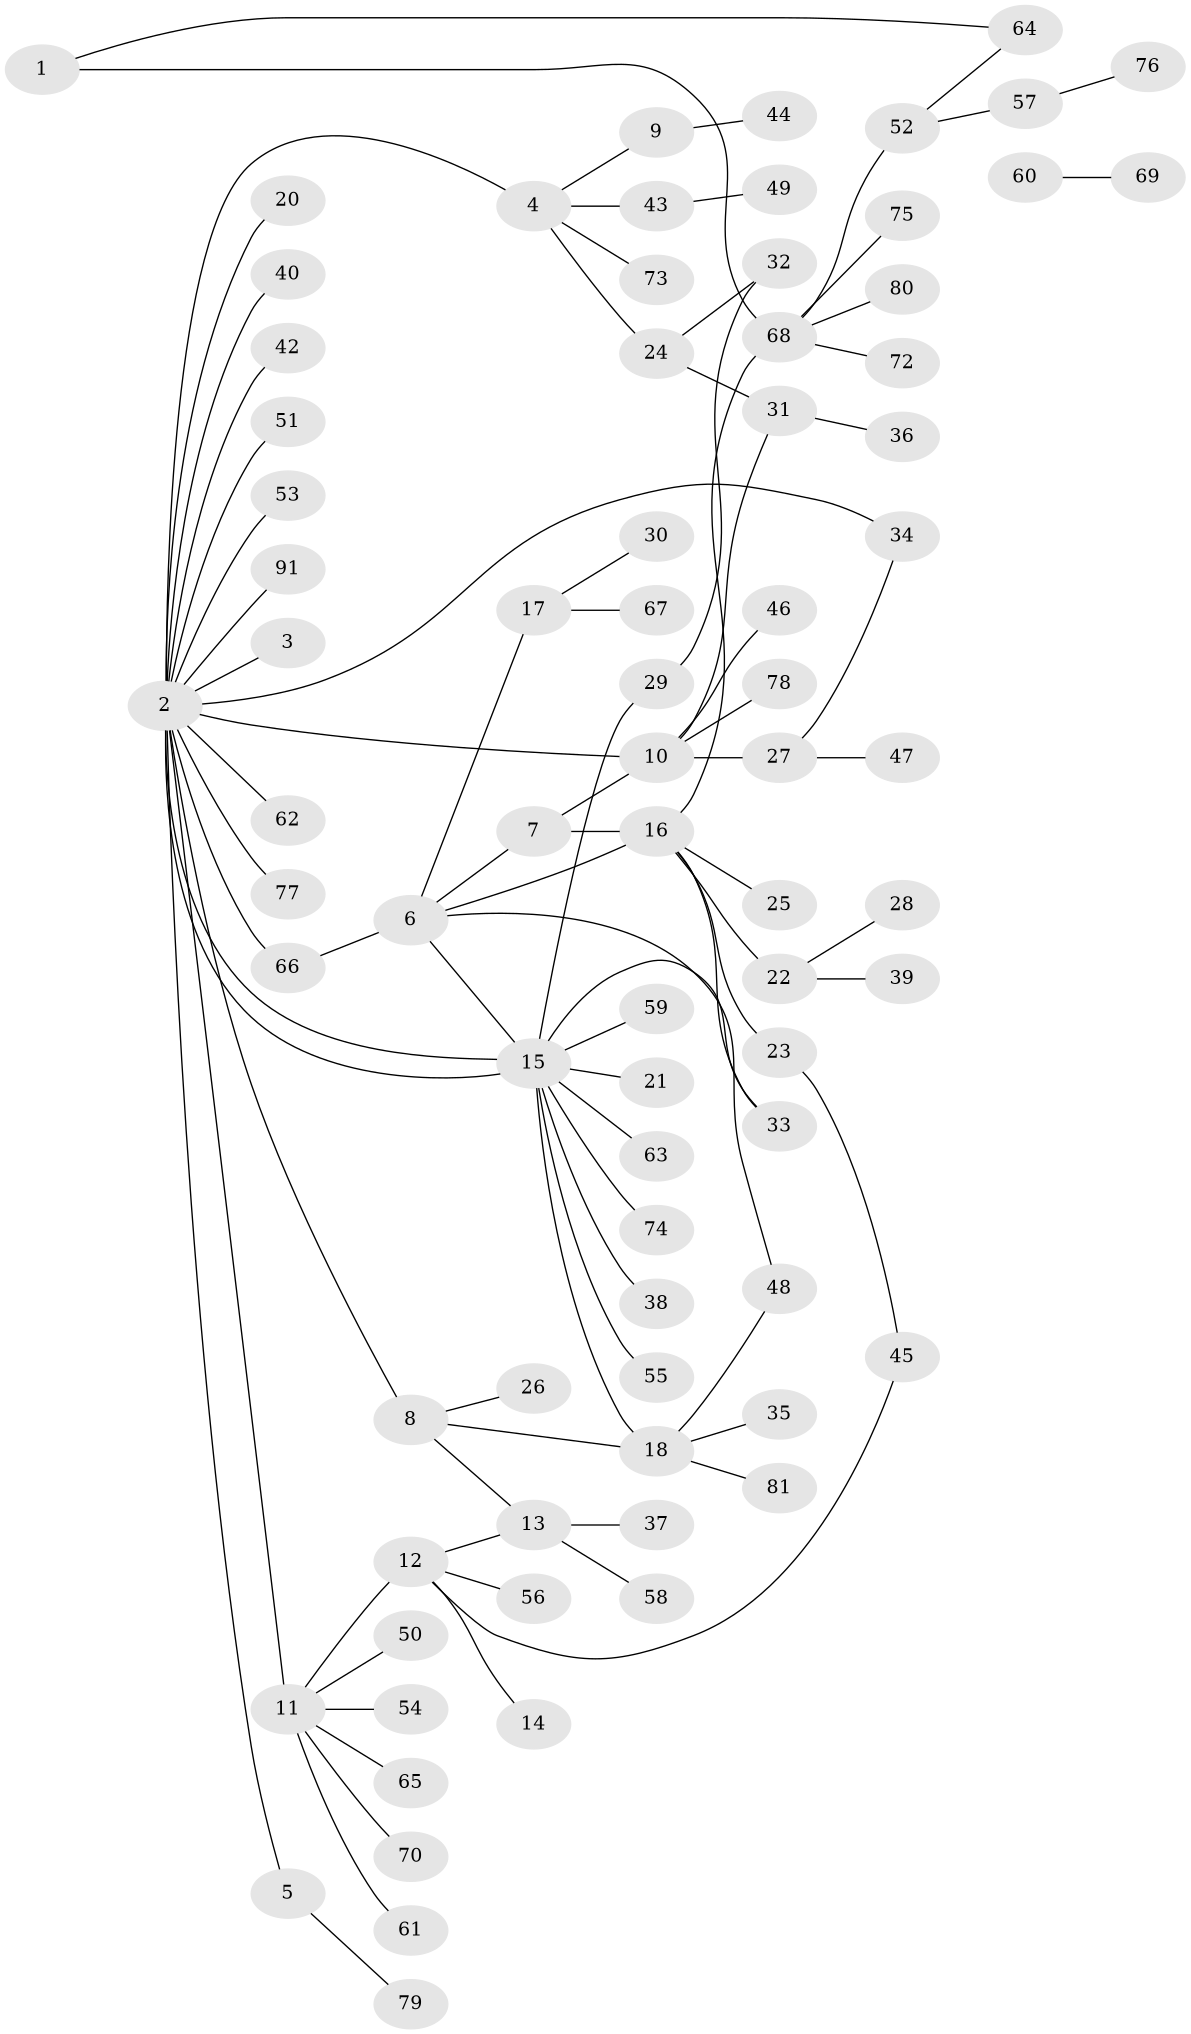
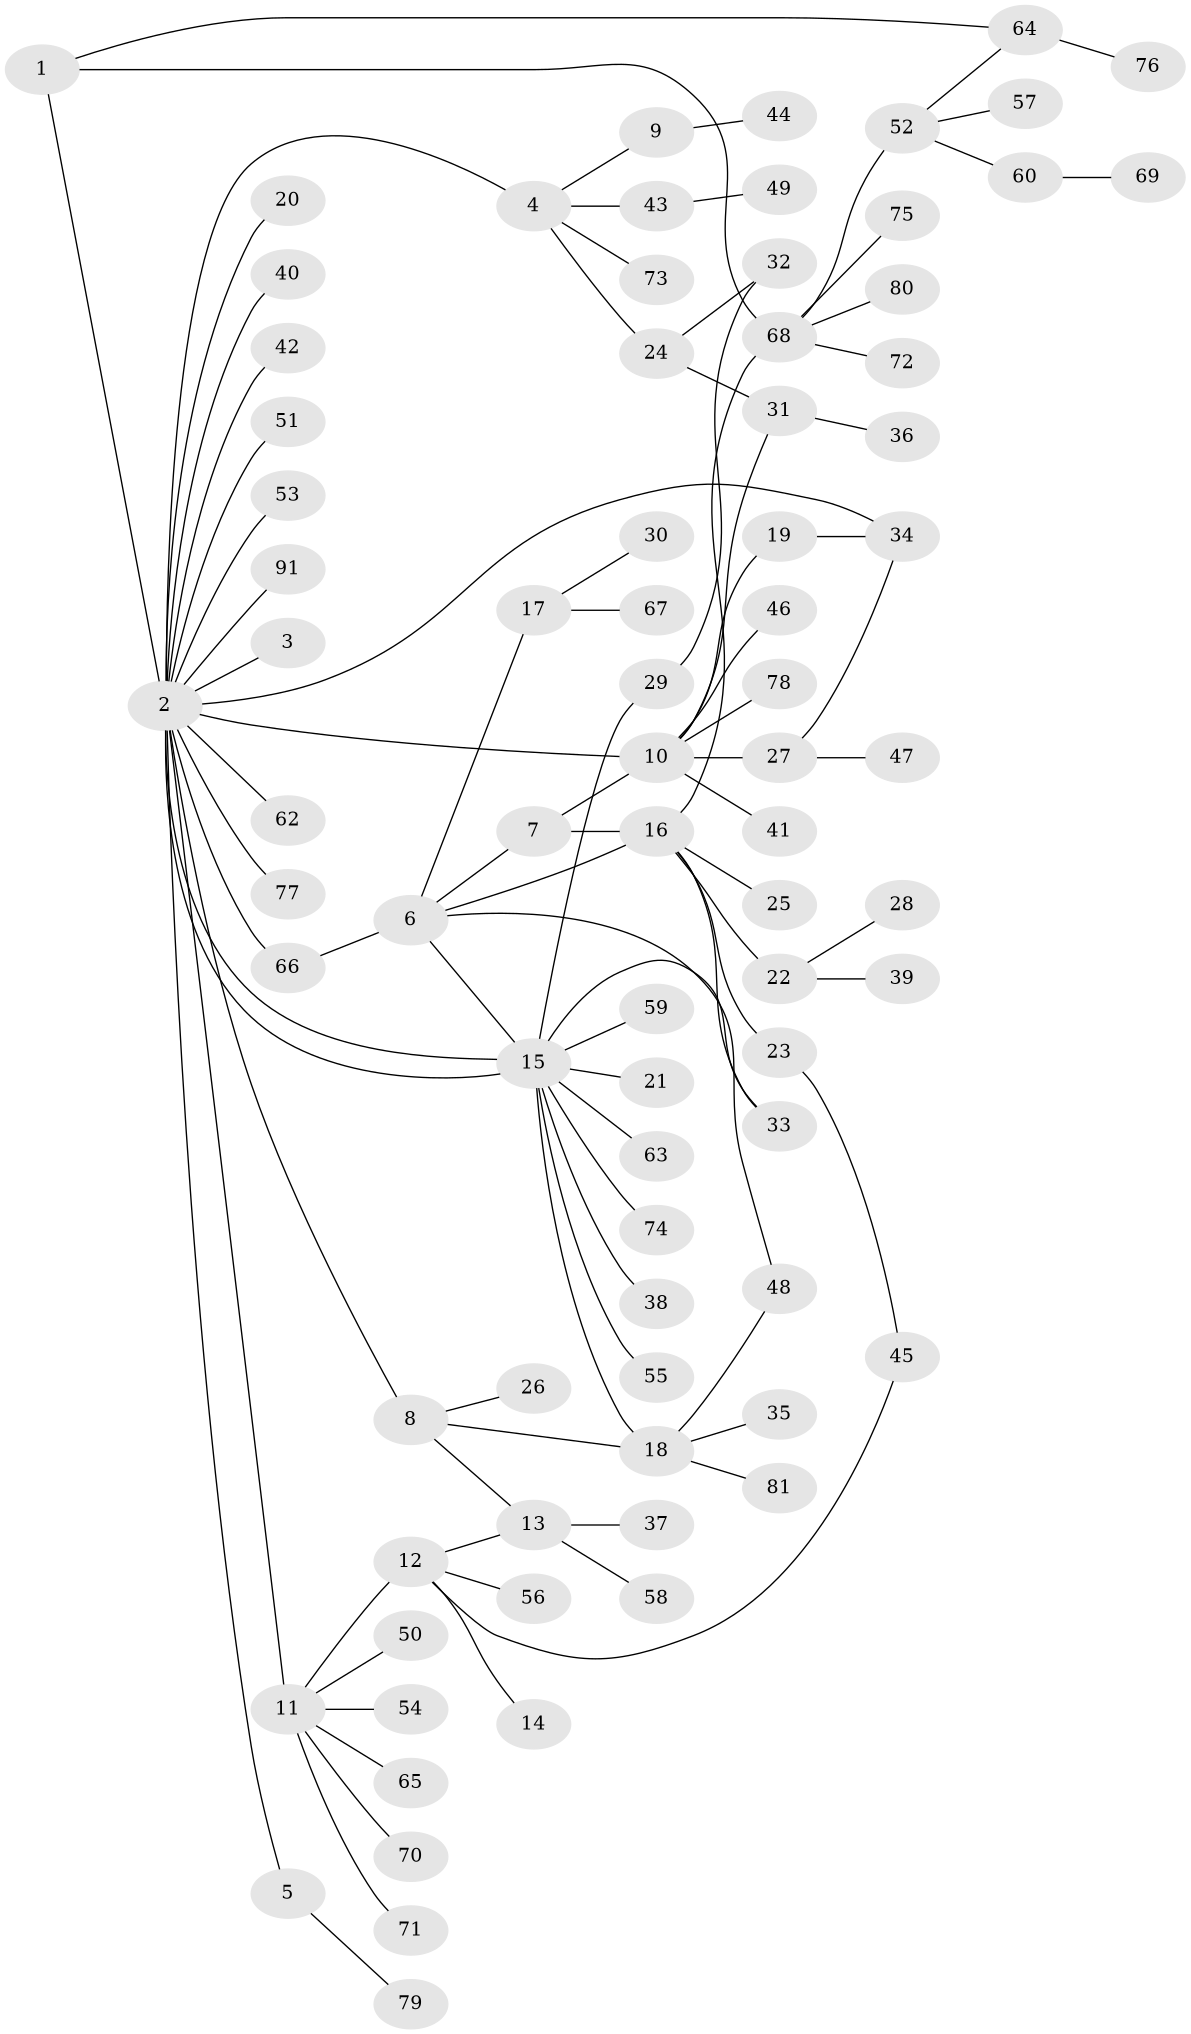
edge "76" -- "57": now "76" -- "64"
edge "52" -- "60": added
edge "1" -- "2": added
node "19": added
node "41": added
node "61": label "61" -> "71"
